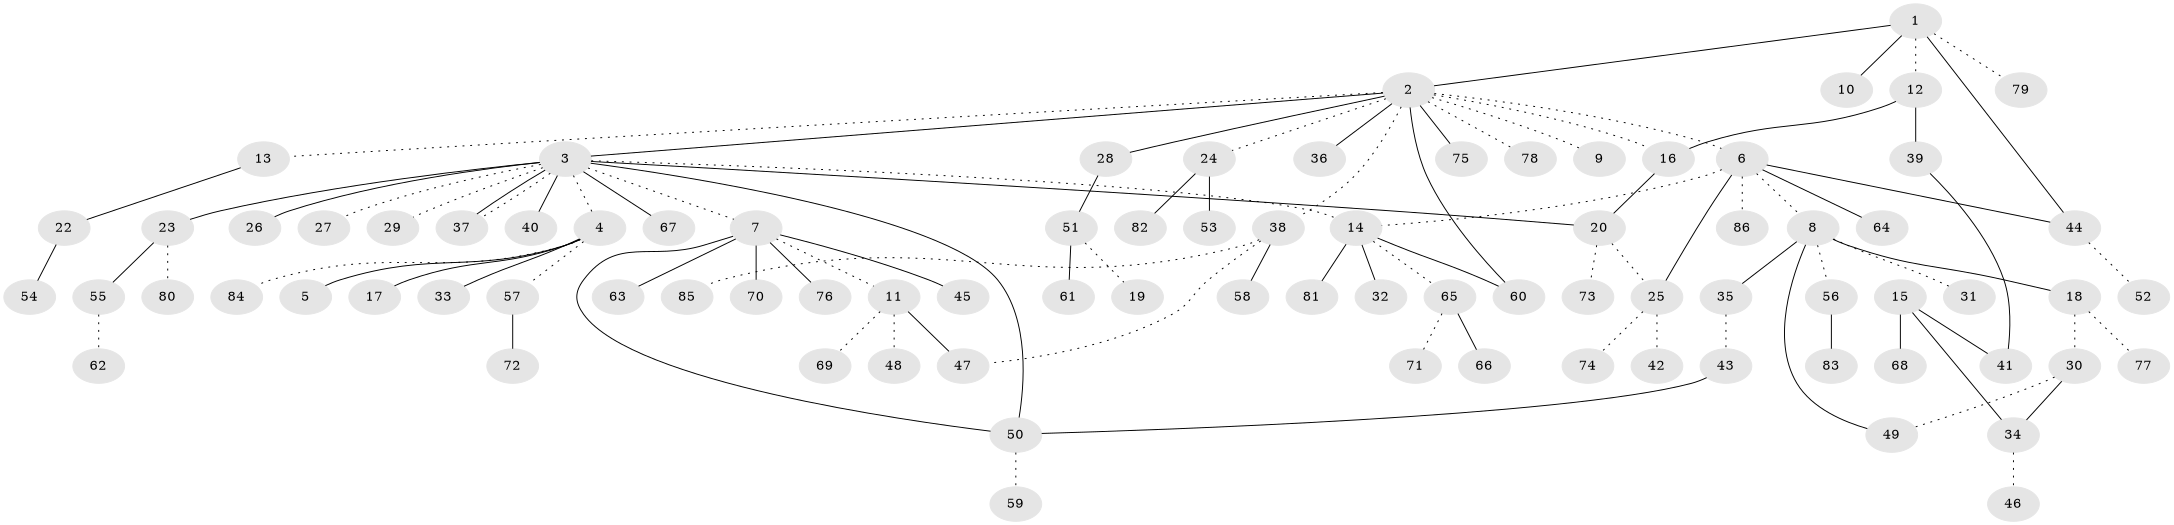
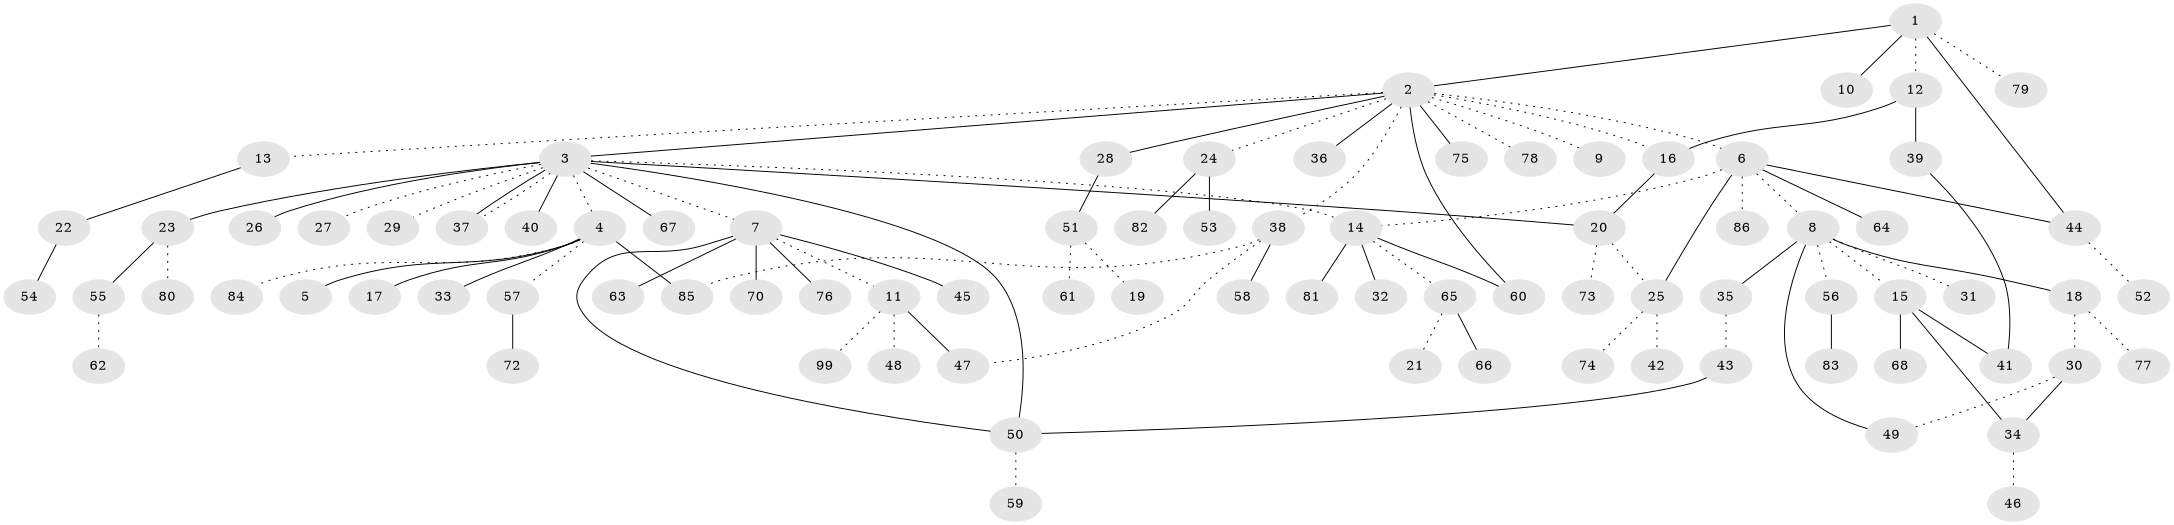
edge "51" -- "61": style solid -> dotted
edge "4" -- "85": added
edge "8" -- "15": added
node "69": label "69" -> "99"
node "71": label "71" -> "21"
